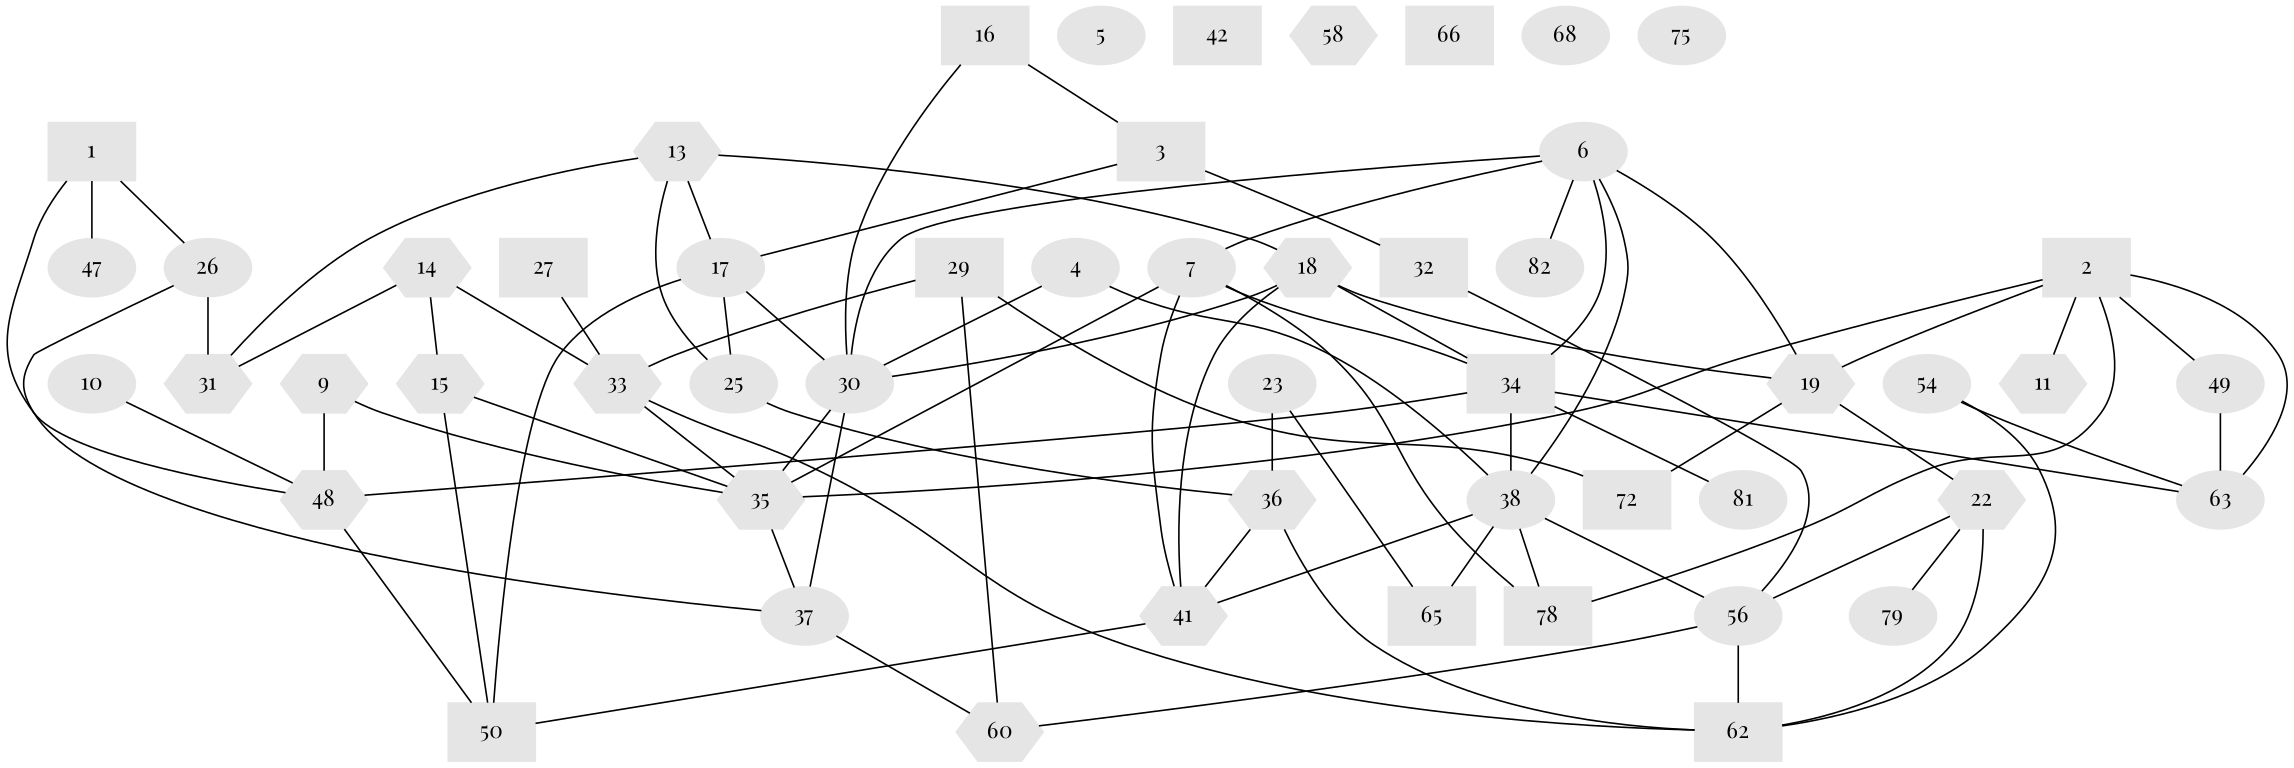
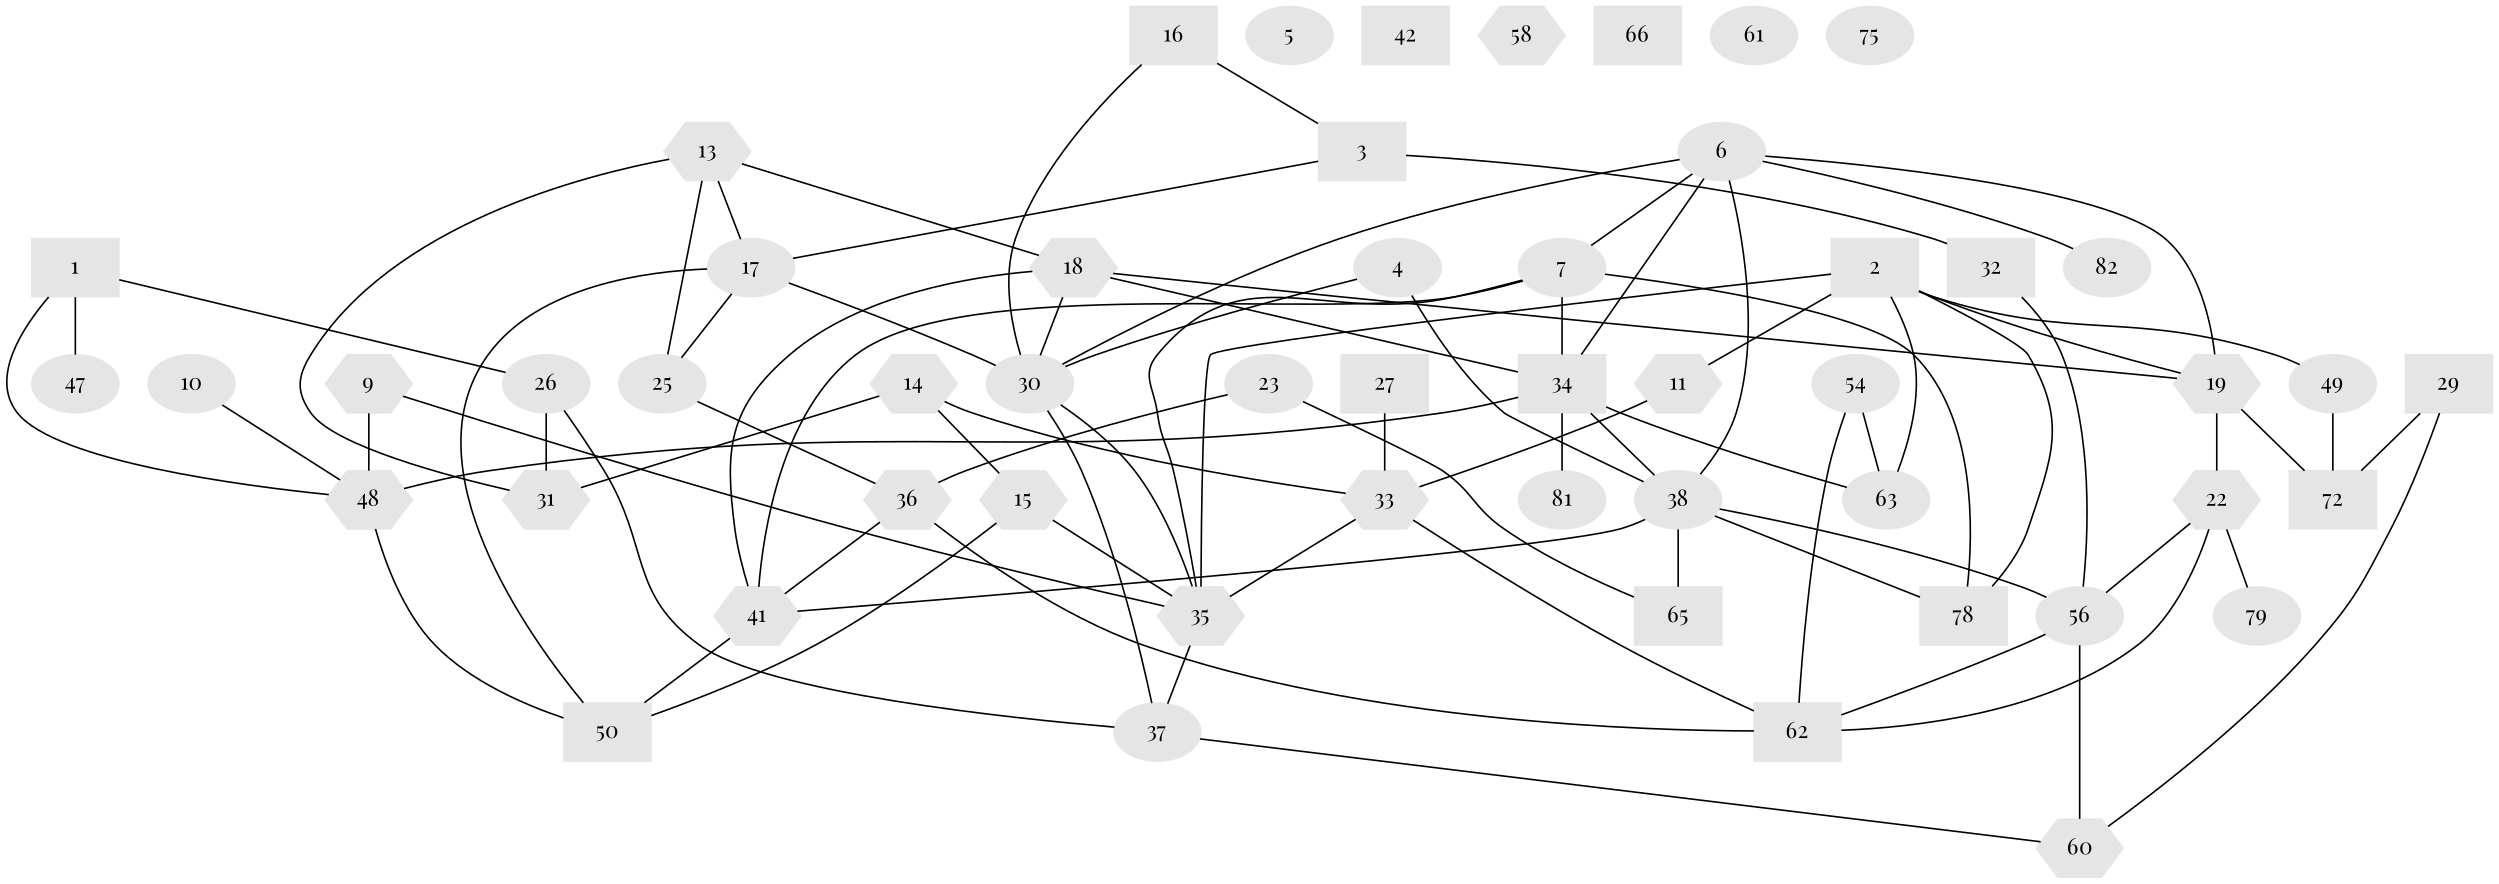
node "68": label "68" -> "61"
edge "29" -- "33": now "11" -- "33"
edge "49" -- "63": now "49" -- "72"
